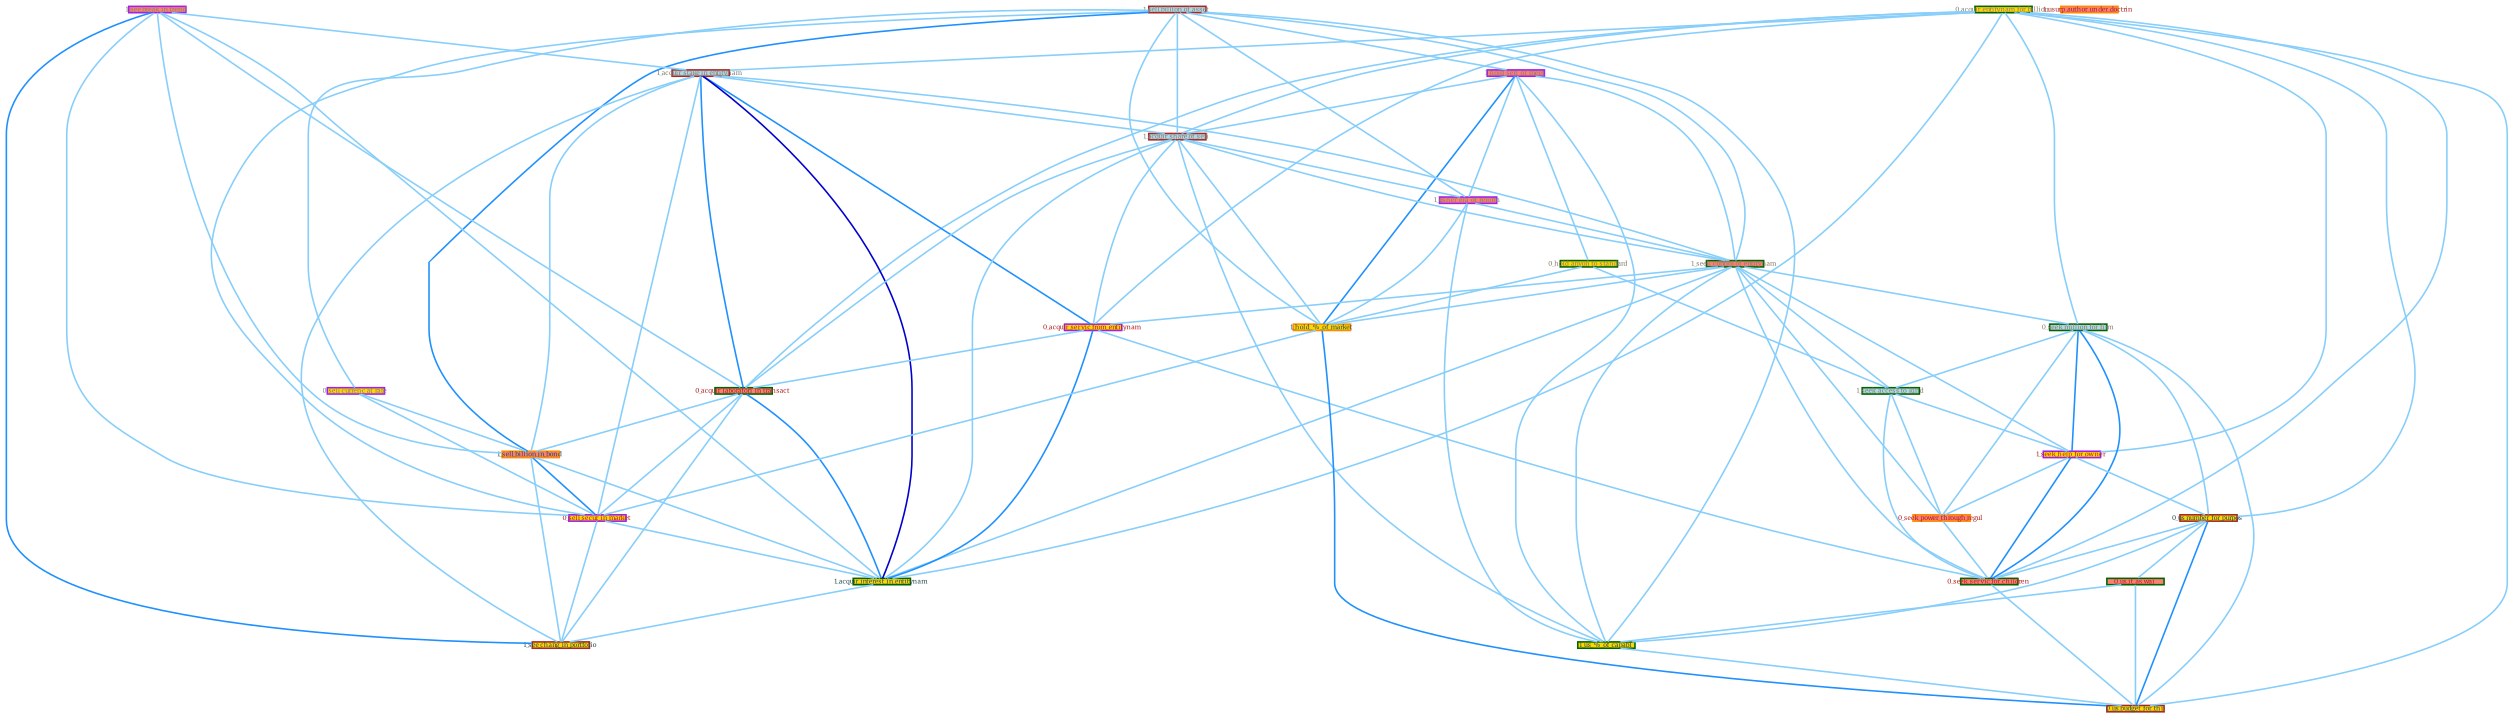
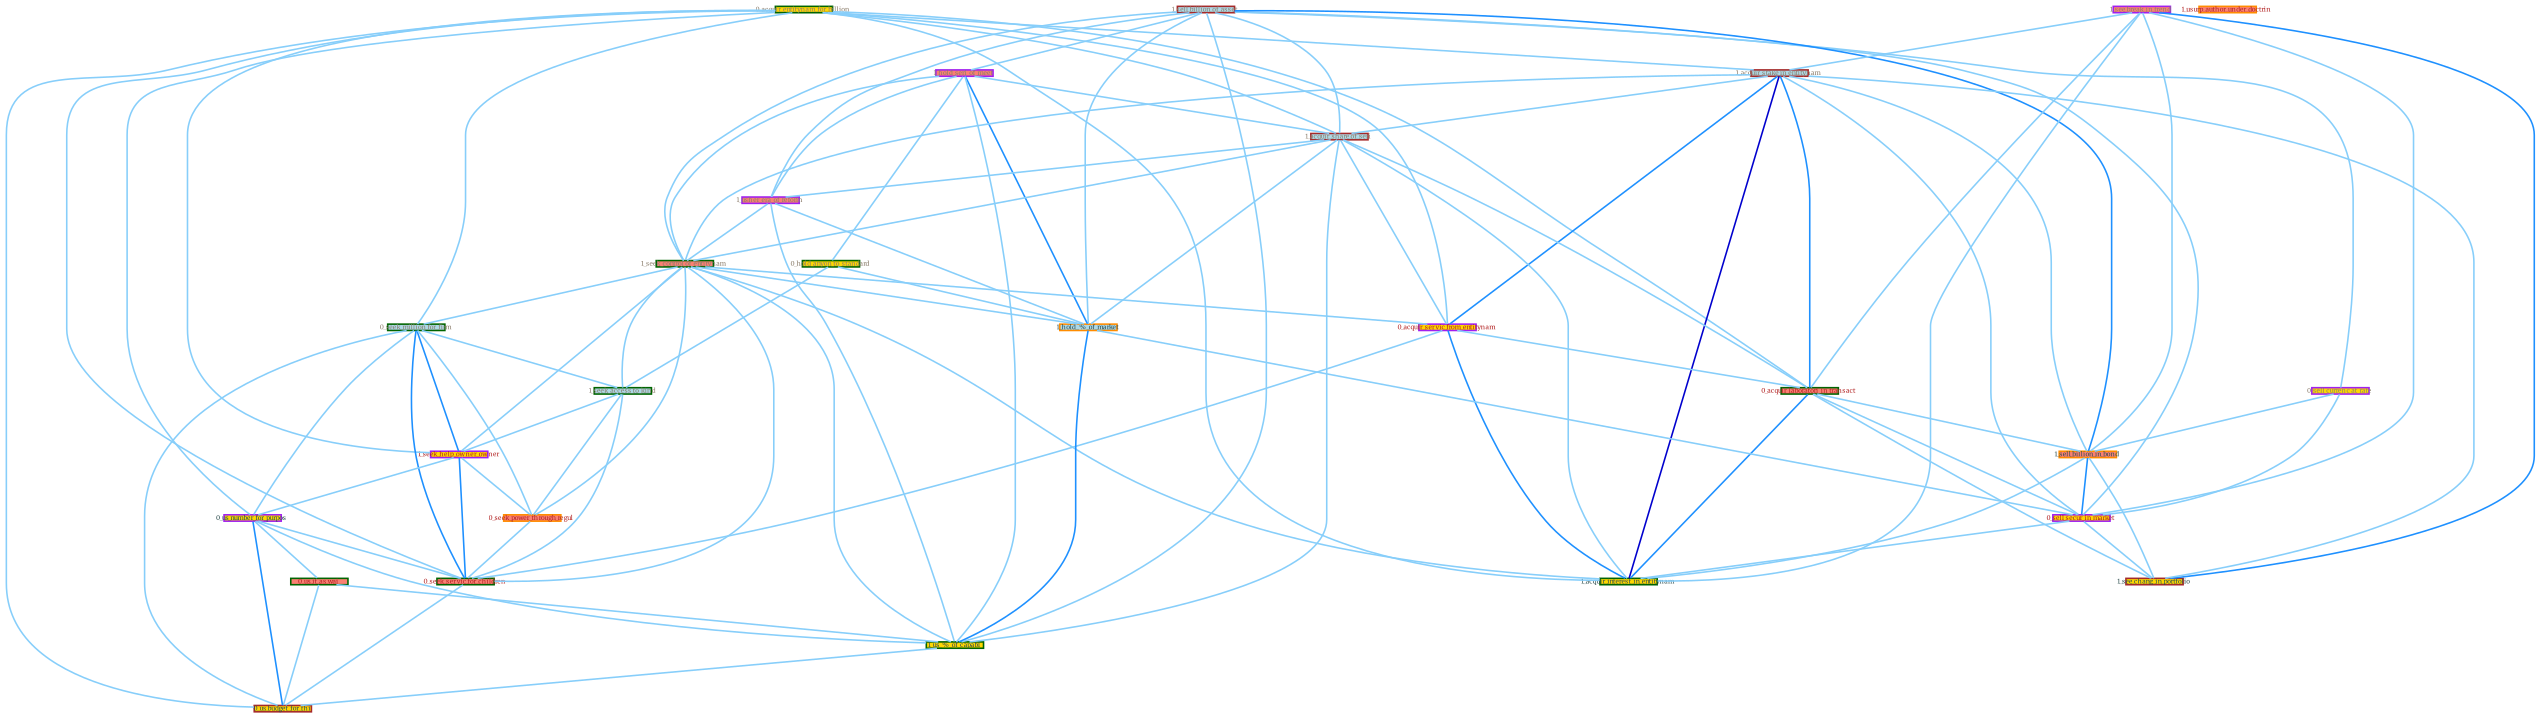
node "1_hold_%_of_market": fillcolor gold -> lightblue
node "1_seek_help_for_owner": label "1_seek_help_for_owner" -> "1_seek_help_owner_owner"
node "0_us_number_for_purpos": color brown -> purple
edge "1_acquir_interest_in_entitynam" -- "1_see_chang_in_portfolio": removed
edge "1_hold_%_of_market" -- "0_us_budget_for_thi": now "1_hold_%_of_market" -- "1_us_%_of_capabl"
